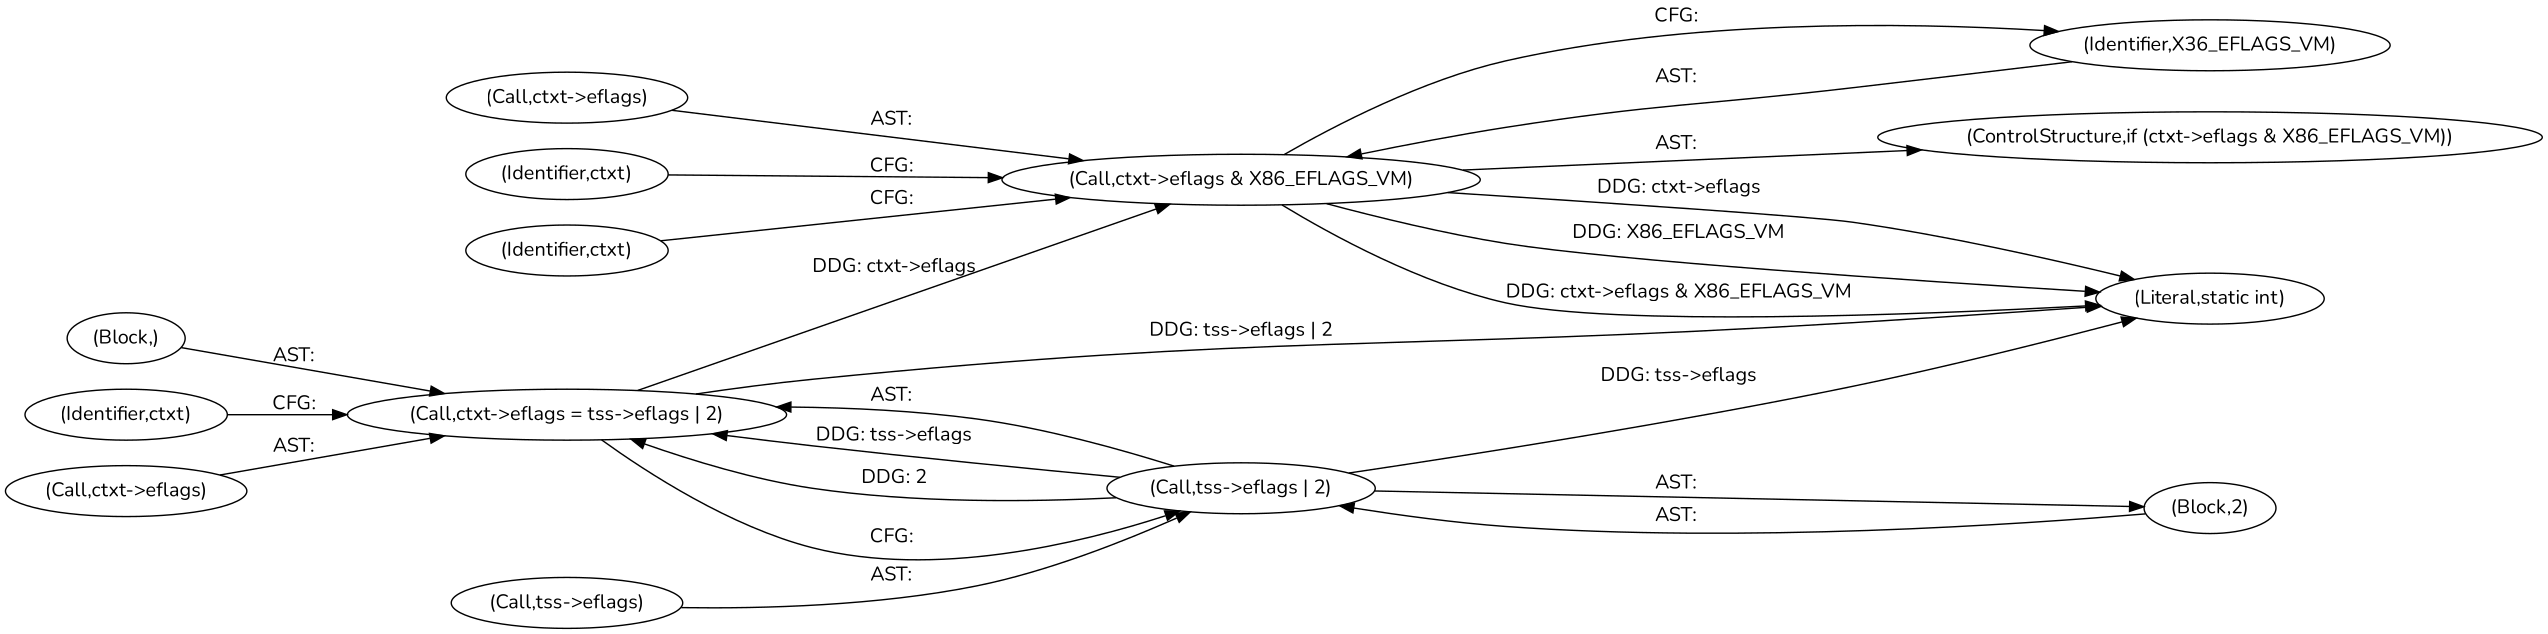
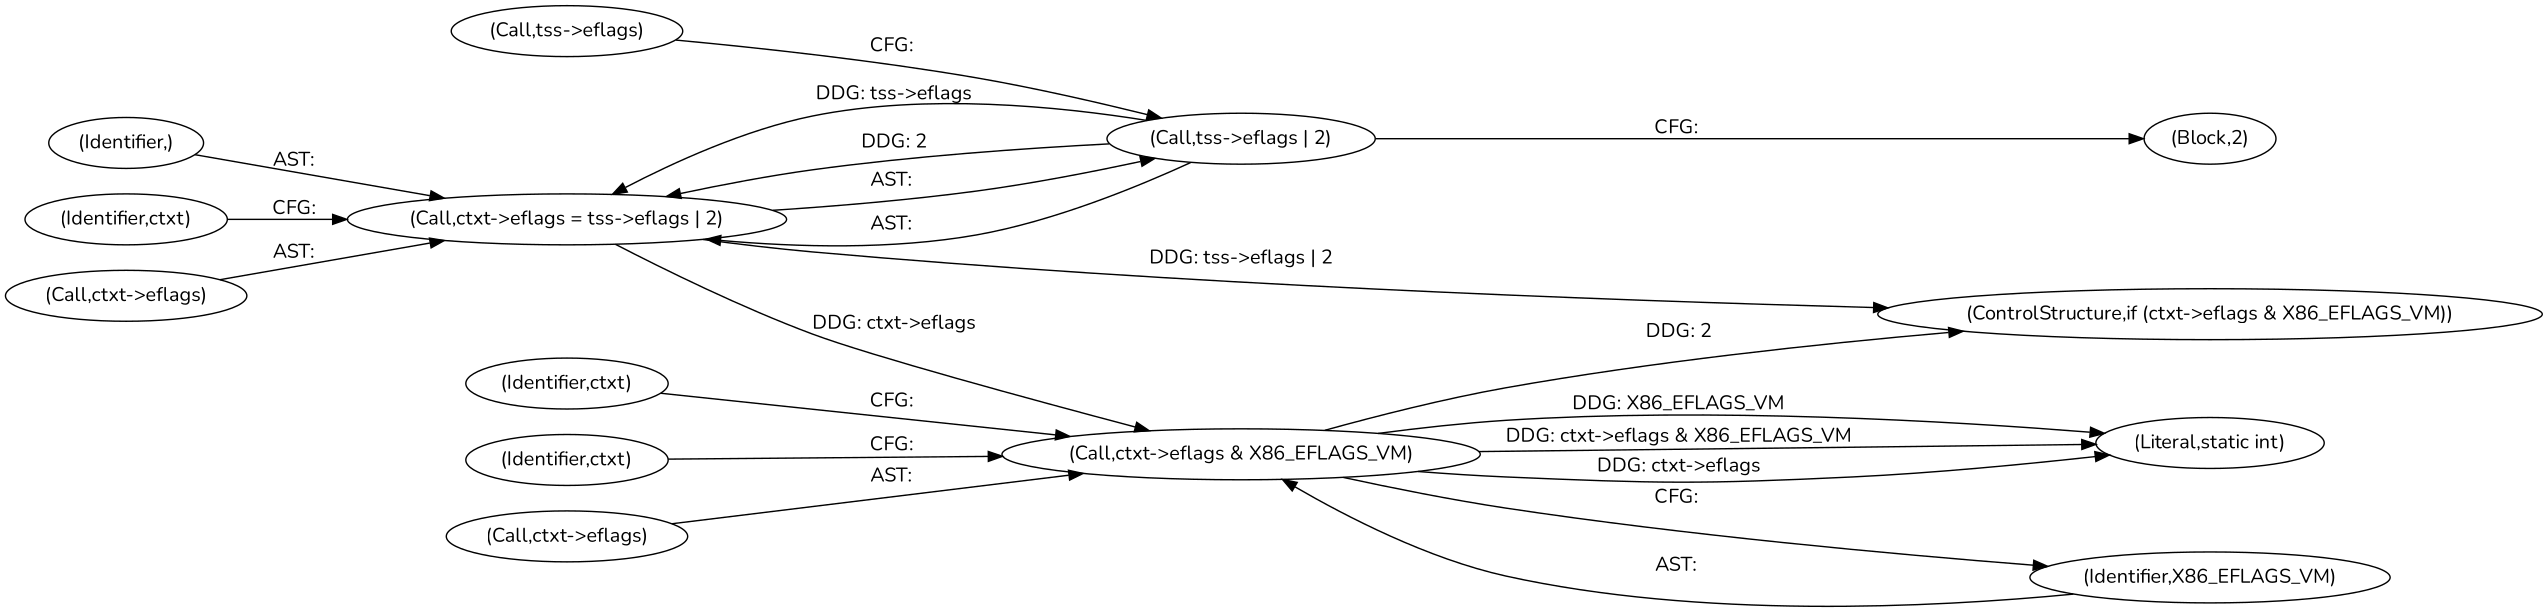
node "(Identifier,X36_EFLAGS_VM)": label "(Identifier,X36_EFLAGS_VM)" -> "(Identifier,X86_EFLAGS_VM)"
edge "(Call,ctxt->eflags & X86_EFLAGS_VM)" -> "(ControlStructure,if (ctxt->eflags & X86_EFLAGS_VM))": label "AST: " -> "DDG: 2"
node "(Block,)": label "(Block,)" -> "(Identifier,)"
edge "(Call,ctxt->eflags = tss->eflags | 2)" -> "(Literal,static int)": now "(Call,ctxt->eflags = tss->eflags | 2)" -> "(ControlStructure,if (ctxt->eflags & X86_EFLAGS_VM))"
edge "(Call,tss->eflags | 2)" -> "(Literal,static int)": removed, label "DDG: tss->eflags"
edge "(Call,tss->eflags | 2)" -> "(Block,2)": label "AST: " -> "CFG: "
edge "(Block,2)" -> "(Call,tss->eflags | 2)": removed, label "AST:"
edge "(Call,ctxt->eflags = tss->eflags | 2)" -> "(Call,tss->eflags | 2)": label "CFG: " -> "AST: "
edge "(Call,tss->eflags)" -> "(Call,tss->eflags | 2)": label "AST: " -> "CFG: "
